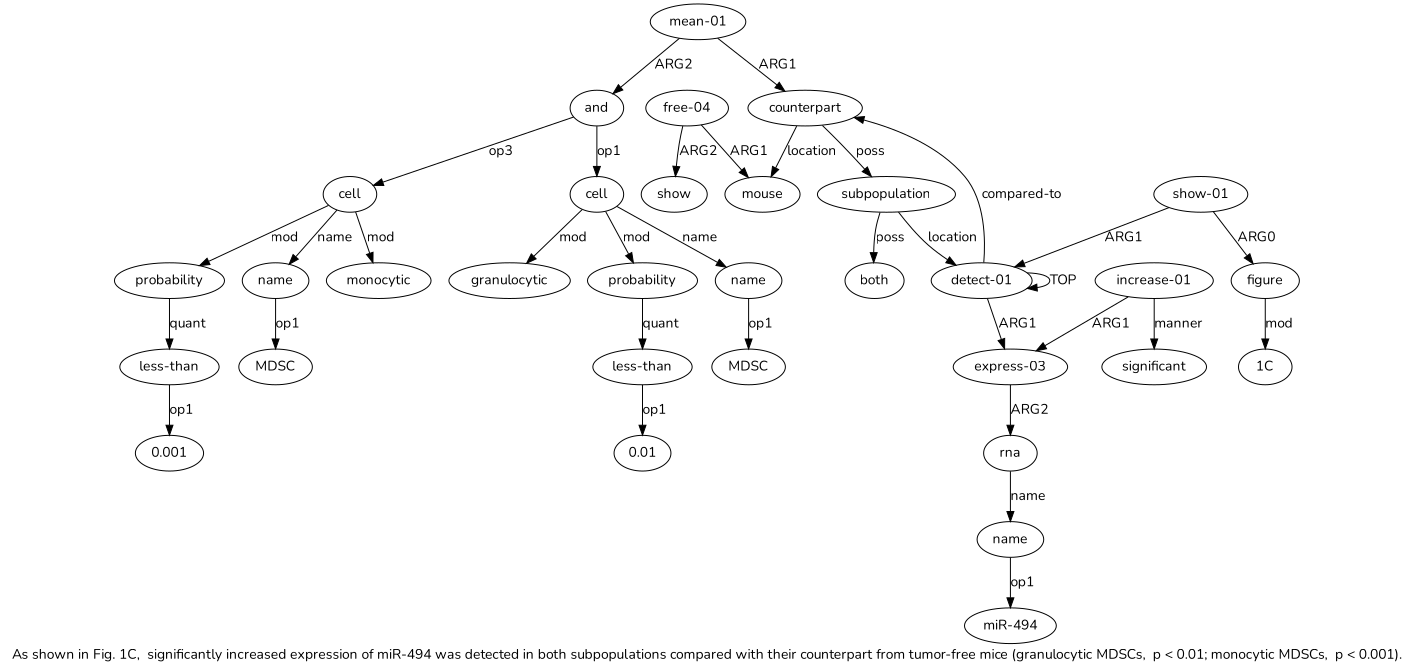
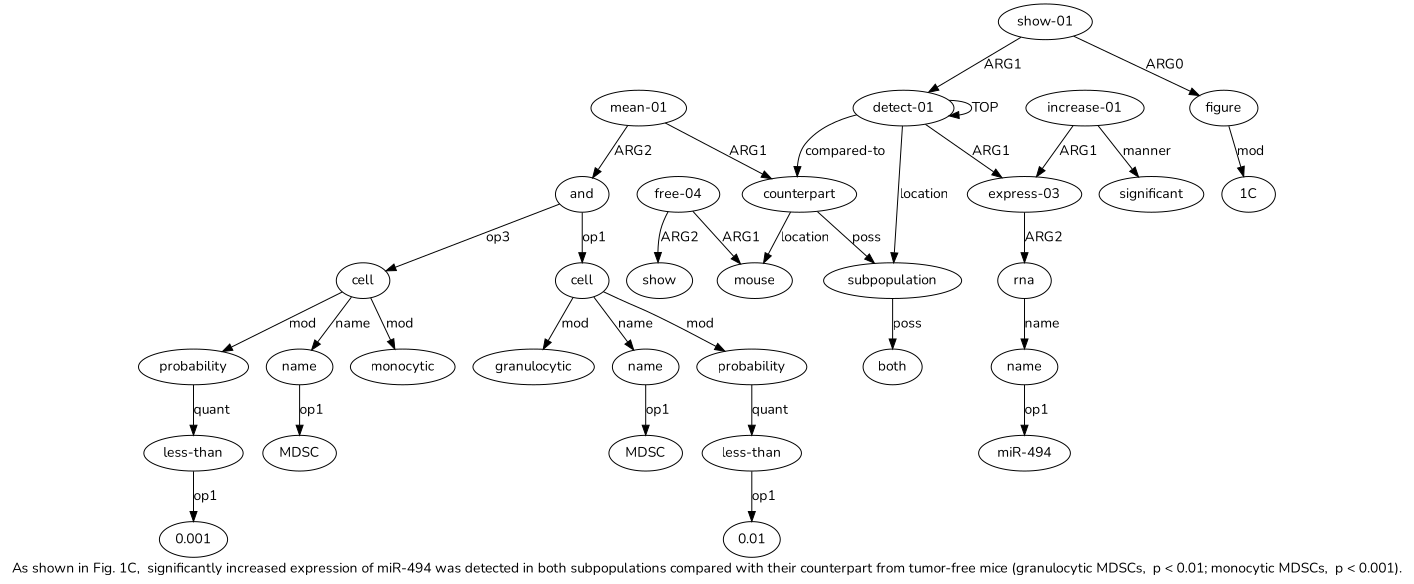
edge "subpopulation" -> "detect-01": reversed
